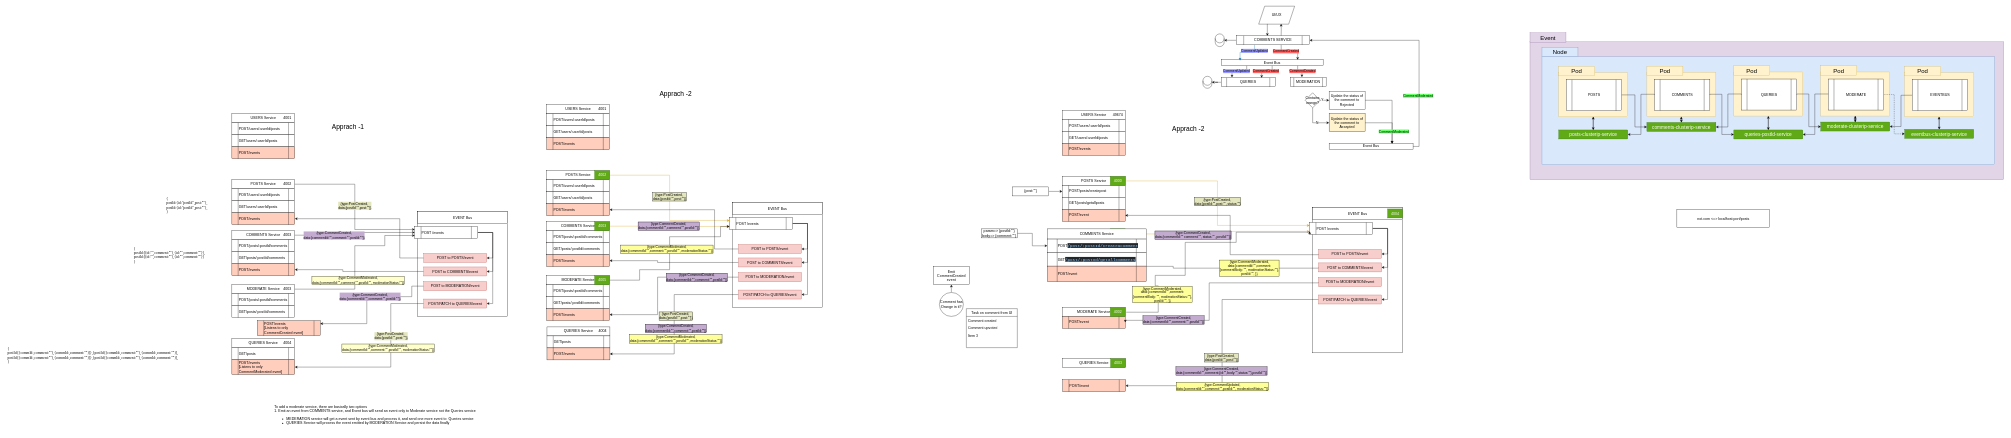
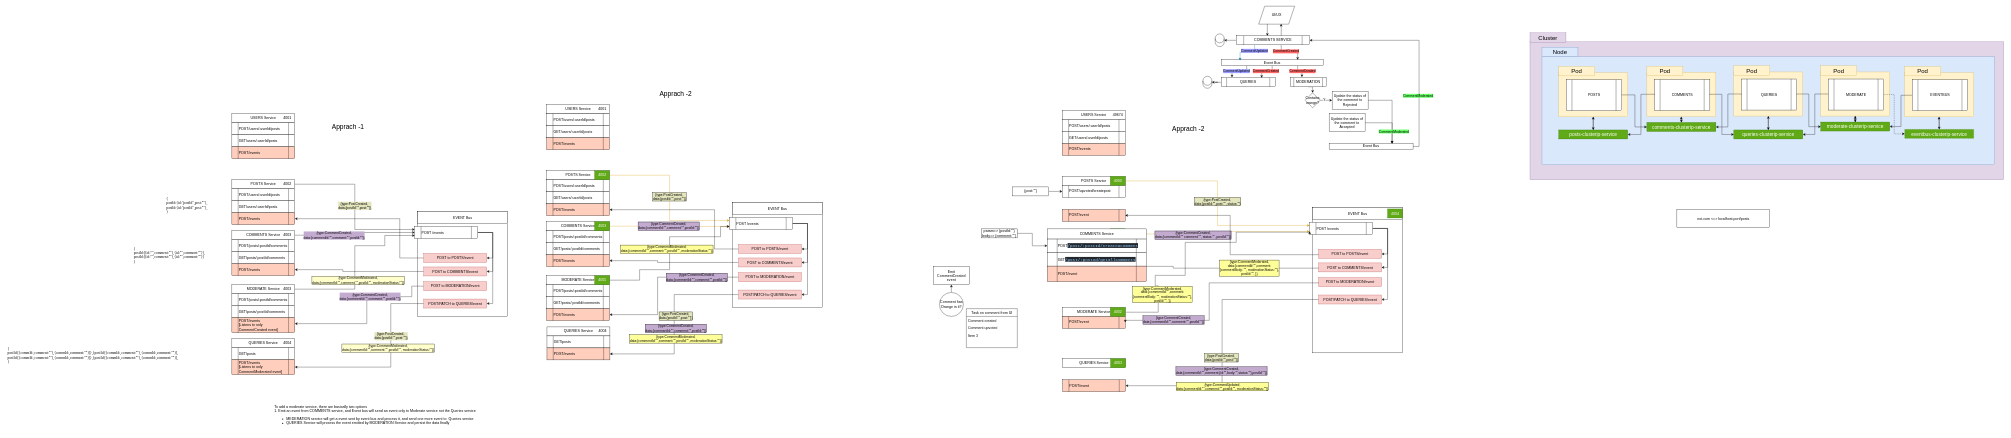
node "Event": label "Event" -> "Cluster"
edge "MODERATION" -> "Contains orange?": added
node "Update the status of the comment to Rejected": moved (1347, 100) -> (1350, 100)
edge "Contains orange?" -> "Update the status of the comment to Accapted": removed, label "N"
node "Update the status of the comment to Accapted": fillcolor #fff2cc -> #ffffff
node "eventbus-clusterip-service": style solid -> dashed
node "queries-postId-service": label "queries-postId-service" -> "queries-clusterip-service"
node "POST/posts/createpost": label "POST/posts/createpost" -> "POST/upvoted/createpost"
node "GET/posts/getallposts": removed
node "POST/events [Listens to only CommentCreated event]": moved (288, 328) -> (263, 325)
